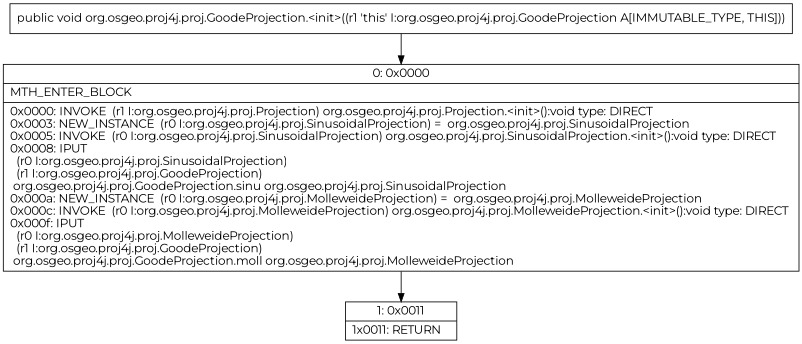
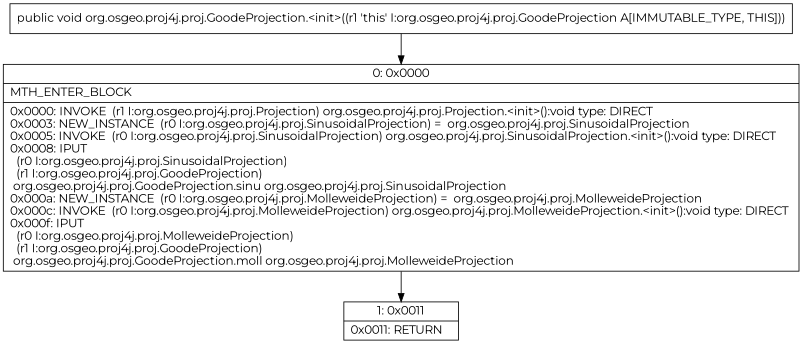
node "1: 0x0011": text "1x0011: RETURN" -> "0x0011: RETURN"
